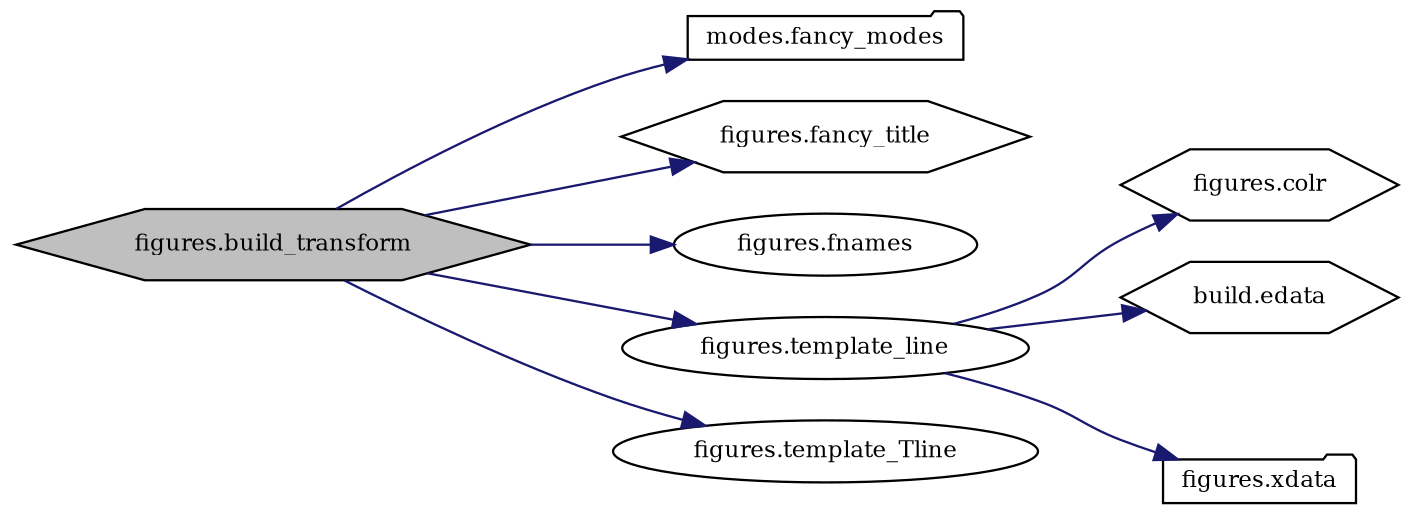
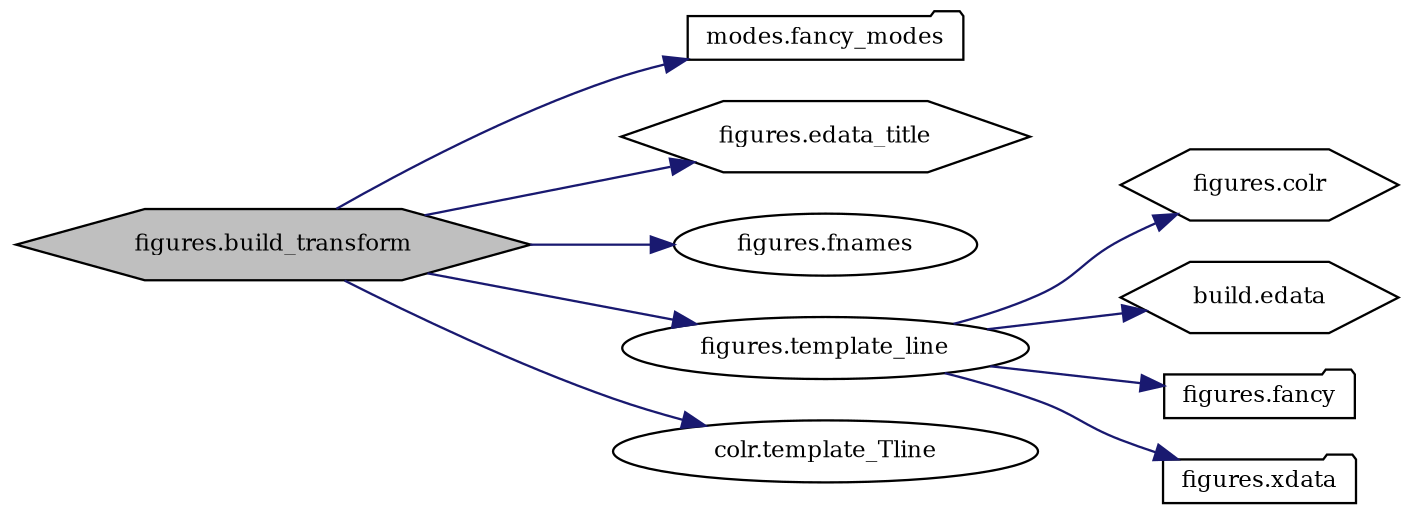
node "figures.fancy_title": label "figures.fancy_title" -> "figures.edata_title"
node "figures.fancy": added
node "figures.template_Tline": label "figures.template_Tline" -> "colr.template_Tline"
